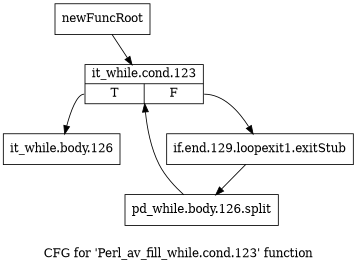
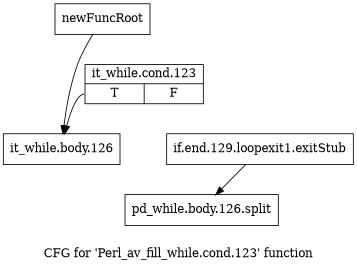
edge "newFuncRoot" -> "it_while.cond.123": now "newFuncRoot" -> "it_while.body.126"
edge "it_while.cond.123" -> "if.end.129.loopexit1.exitStub": removed
edge "pd_while.body.126.split" -> "it_while.cond.123": removed
